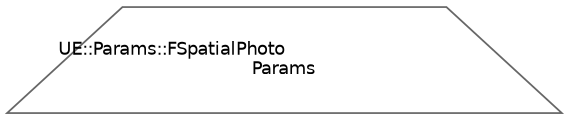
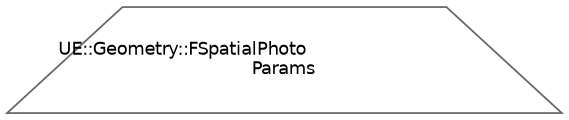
node "UE::Params::FSpatialPhoto Params": label "UE::Params::FSpatialPhoto Params" -> "UE::Geometry::FSpatialPhoto Params"
